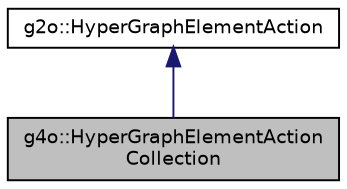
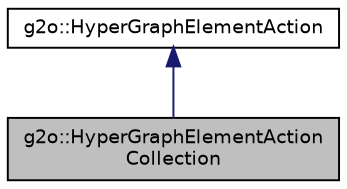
node "g4o::HyperGraphElementAction Collection": label "g4o::HyperGraphElementAction Collection" -> "g2o::HyperGraphElementAction Collection"
